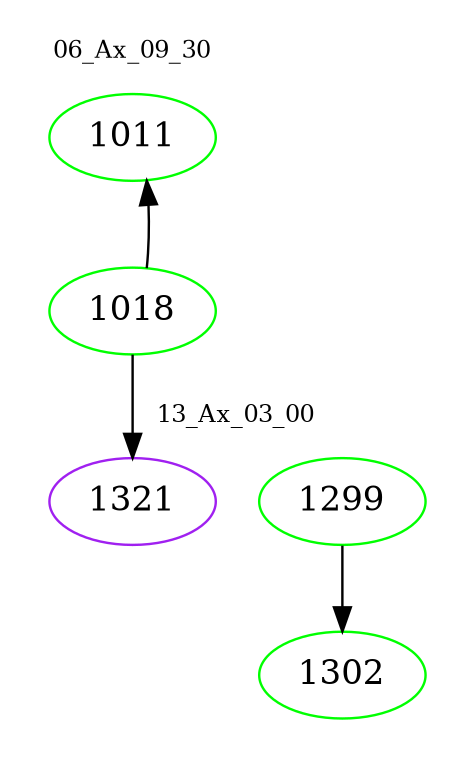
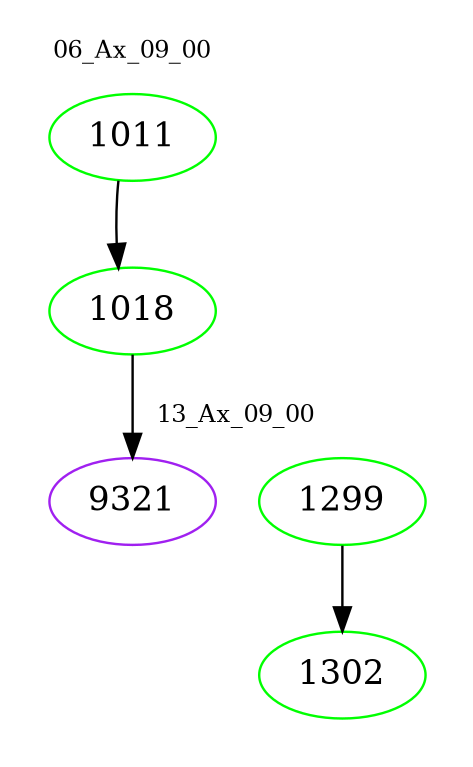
cluster "06_Ax_09_30": label "06_Ax_09_30" -> "06_Ax_09_00"
edge "1018" -> "1011": reversed
cluster "13_Ax_03_00": label "13_Ax_03_00" -> "13_Ax_09_00"
node "1321": label "1321" -> "9321"
